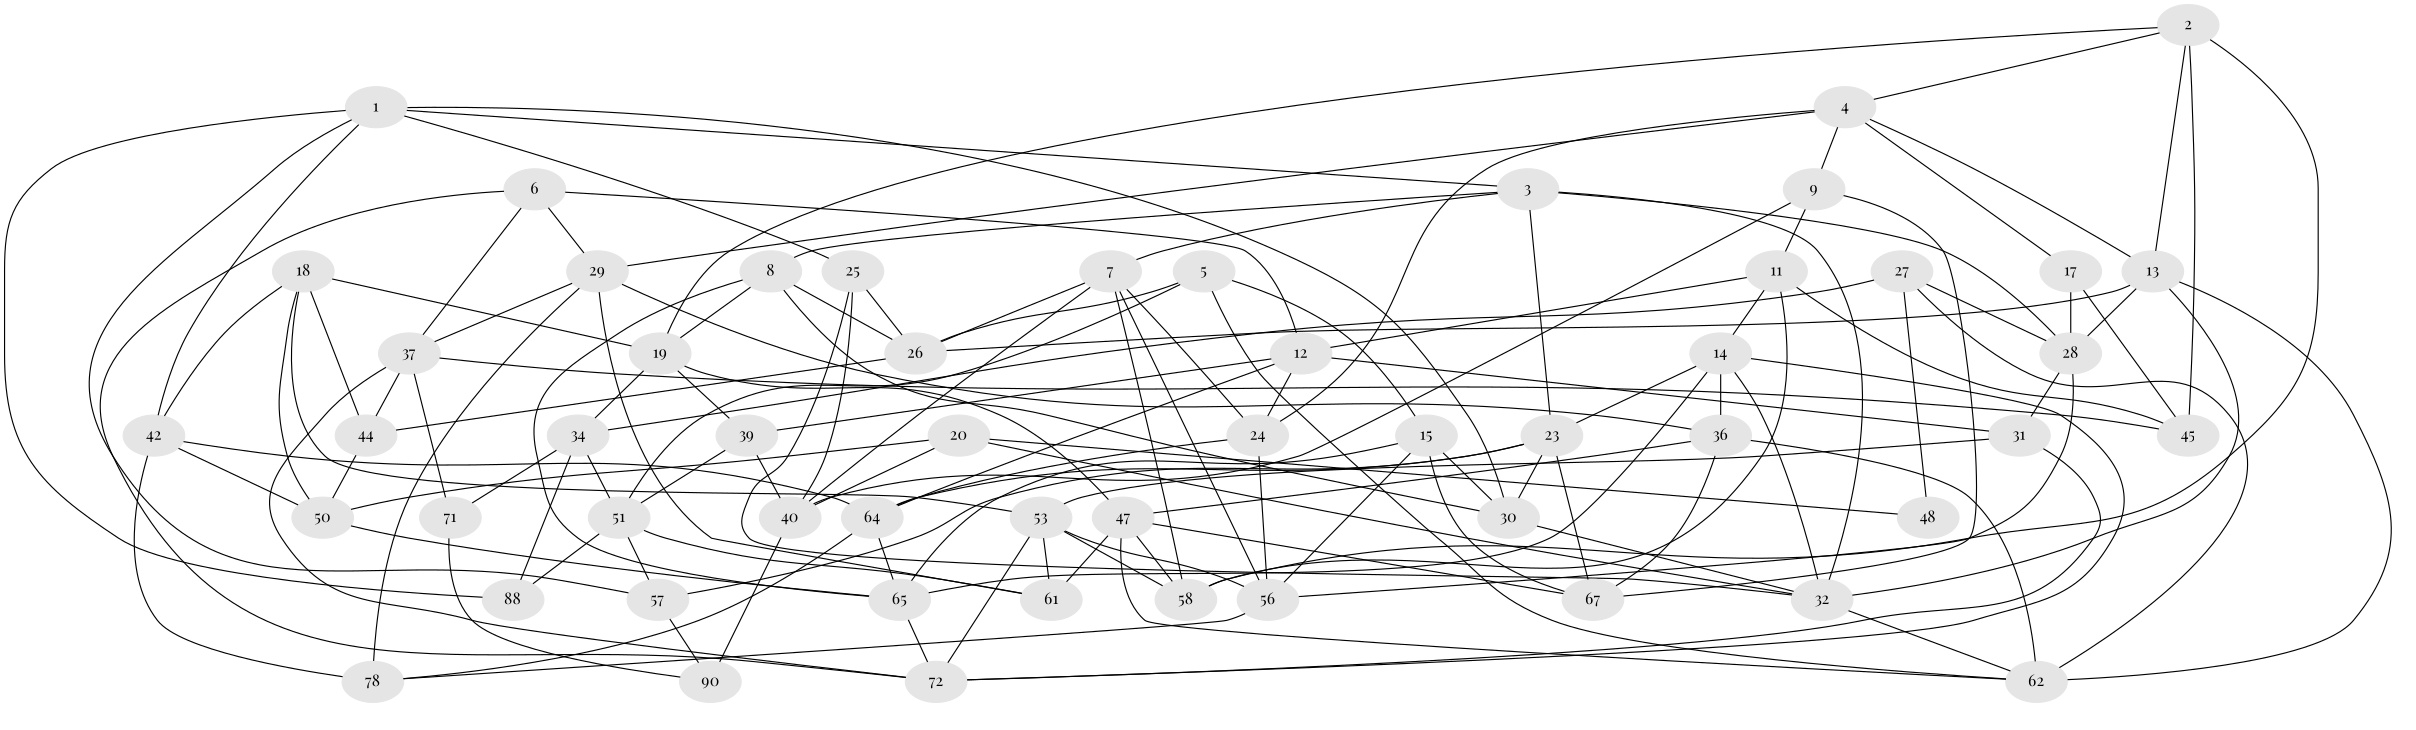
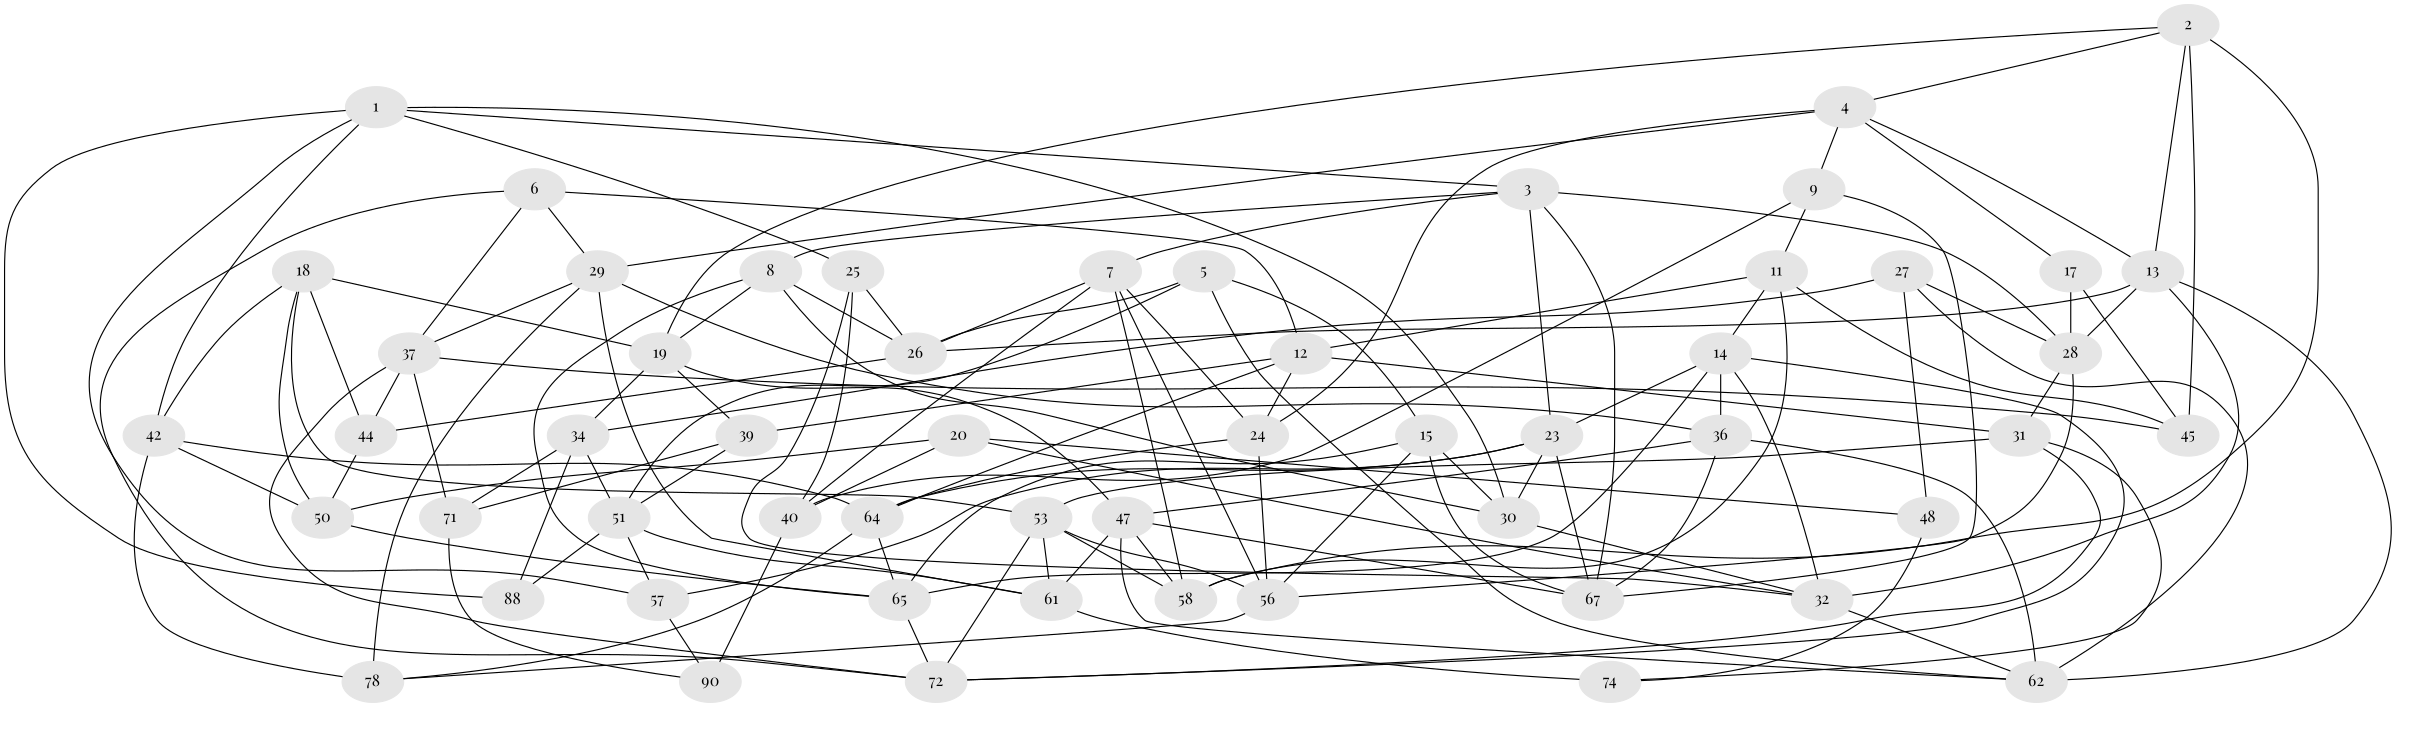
edge "3" -- "32": now "3" -- "67"
edge "39" -- "40": now "39" -- "71"
node "74": added
